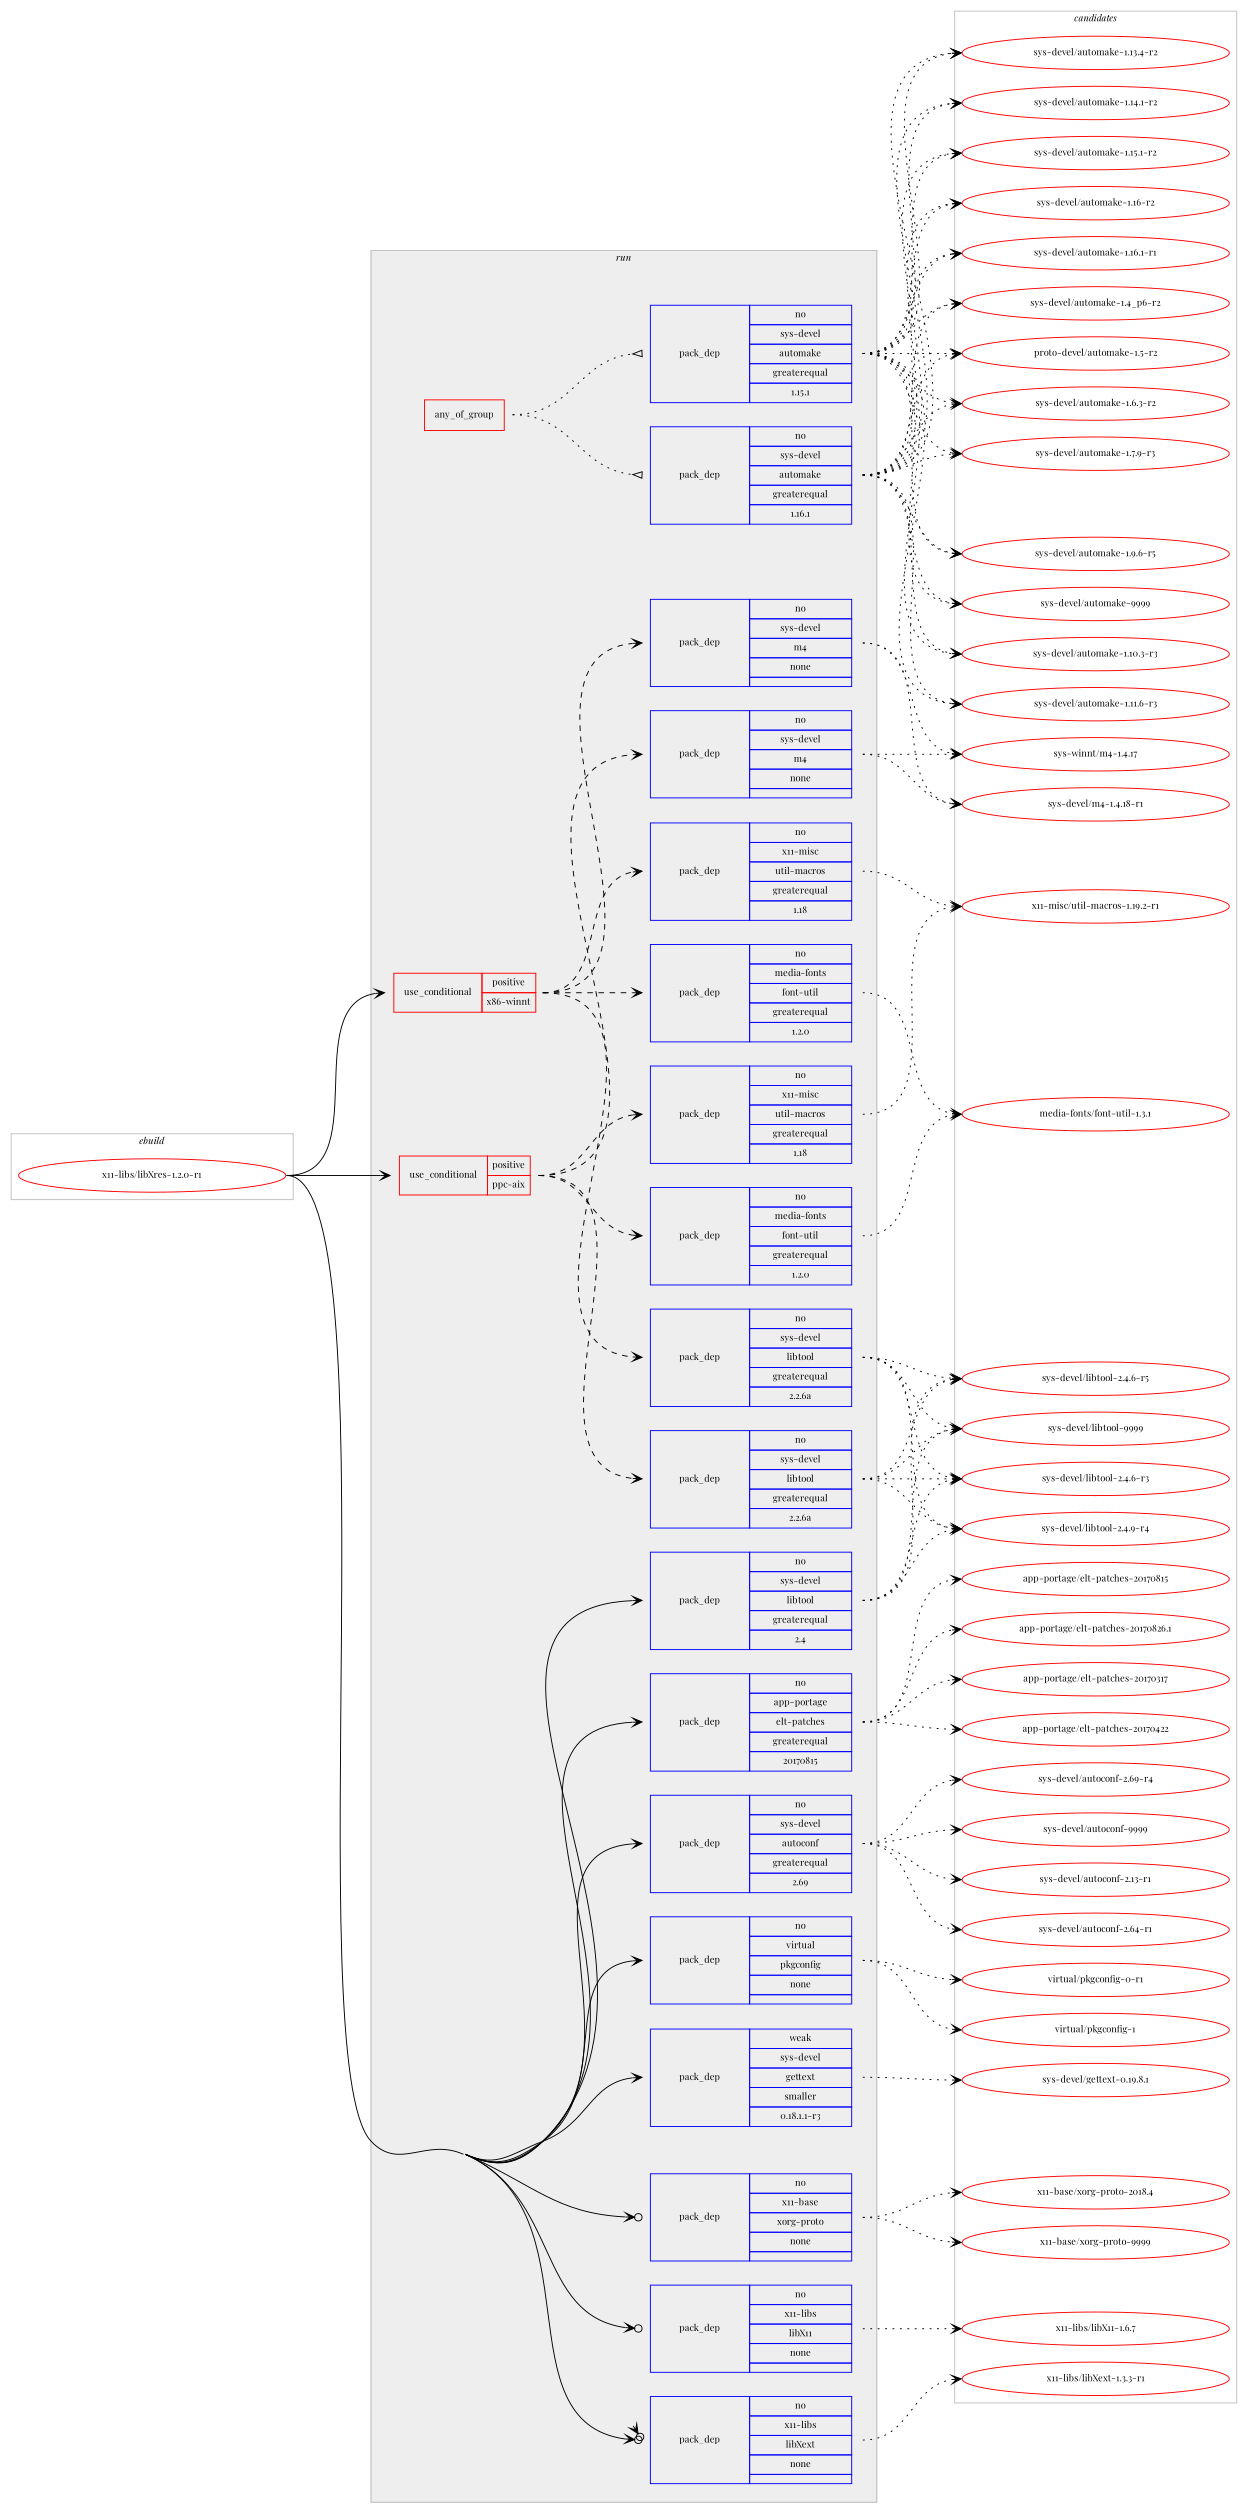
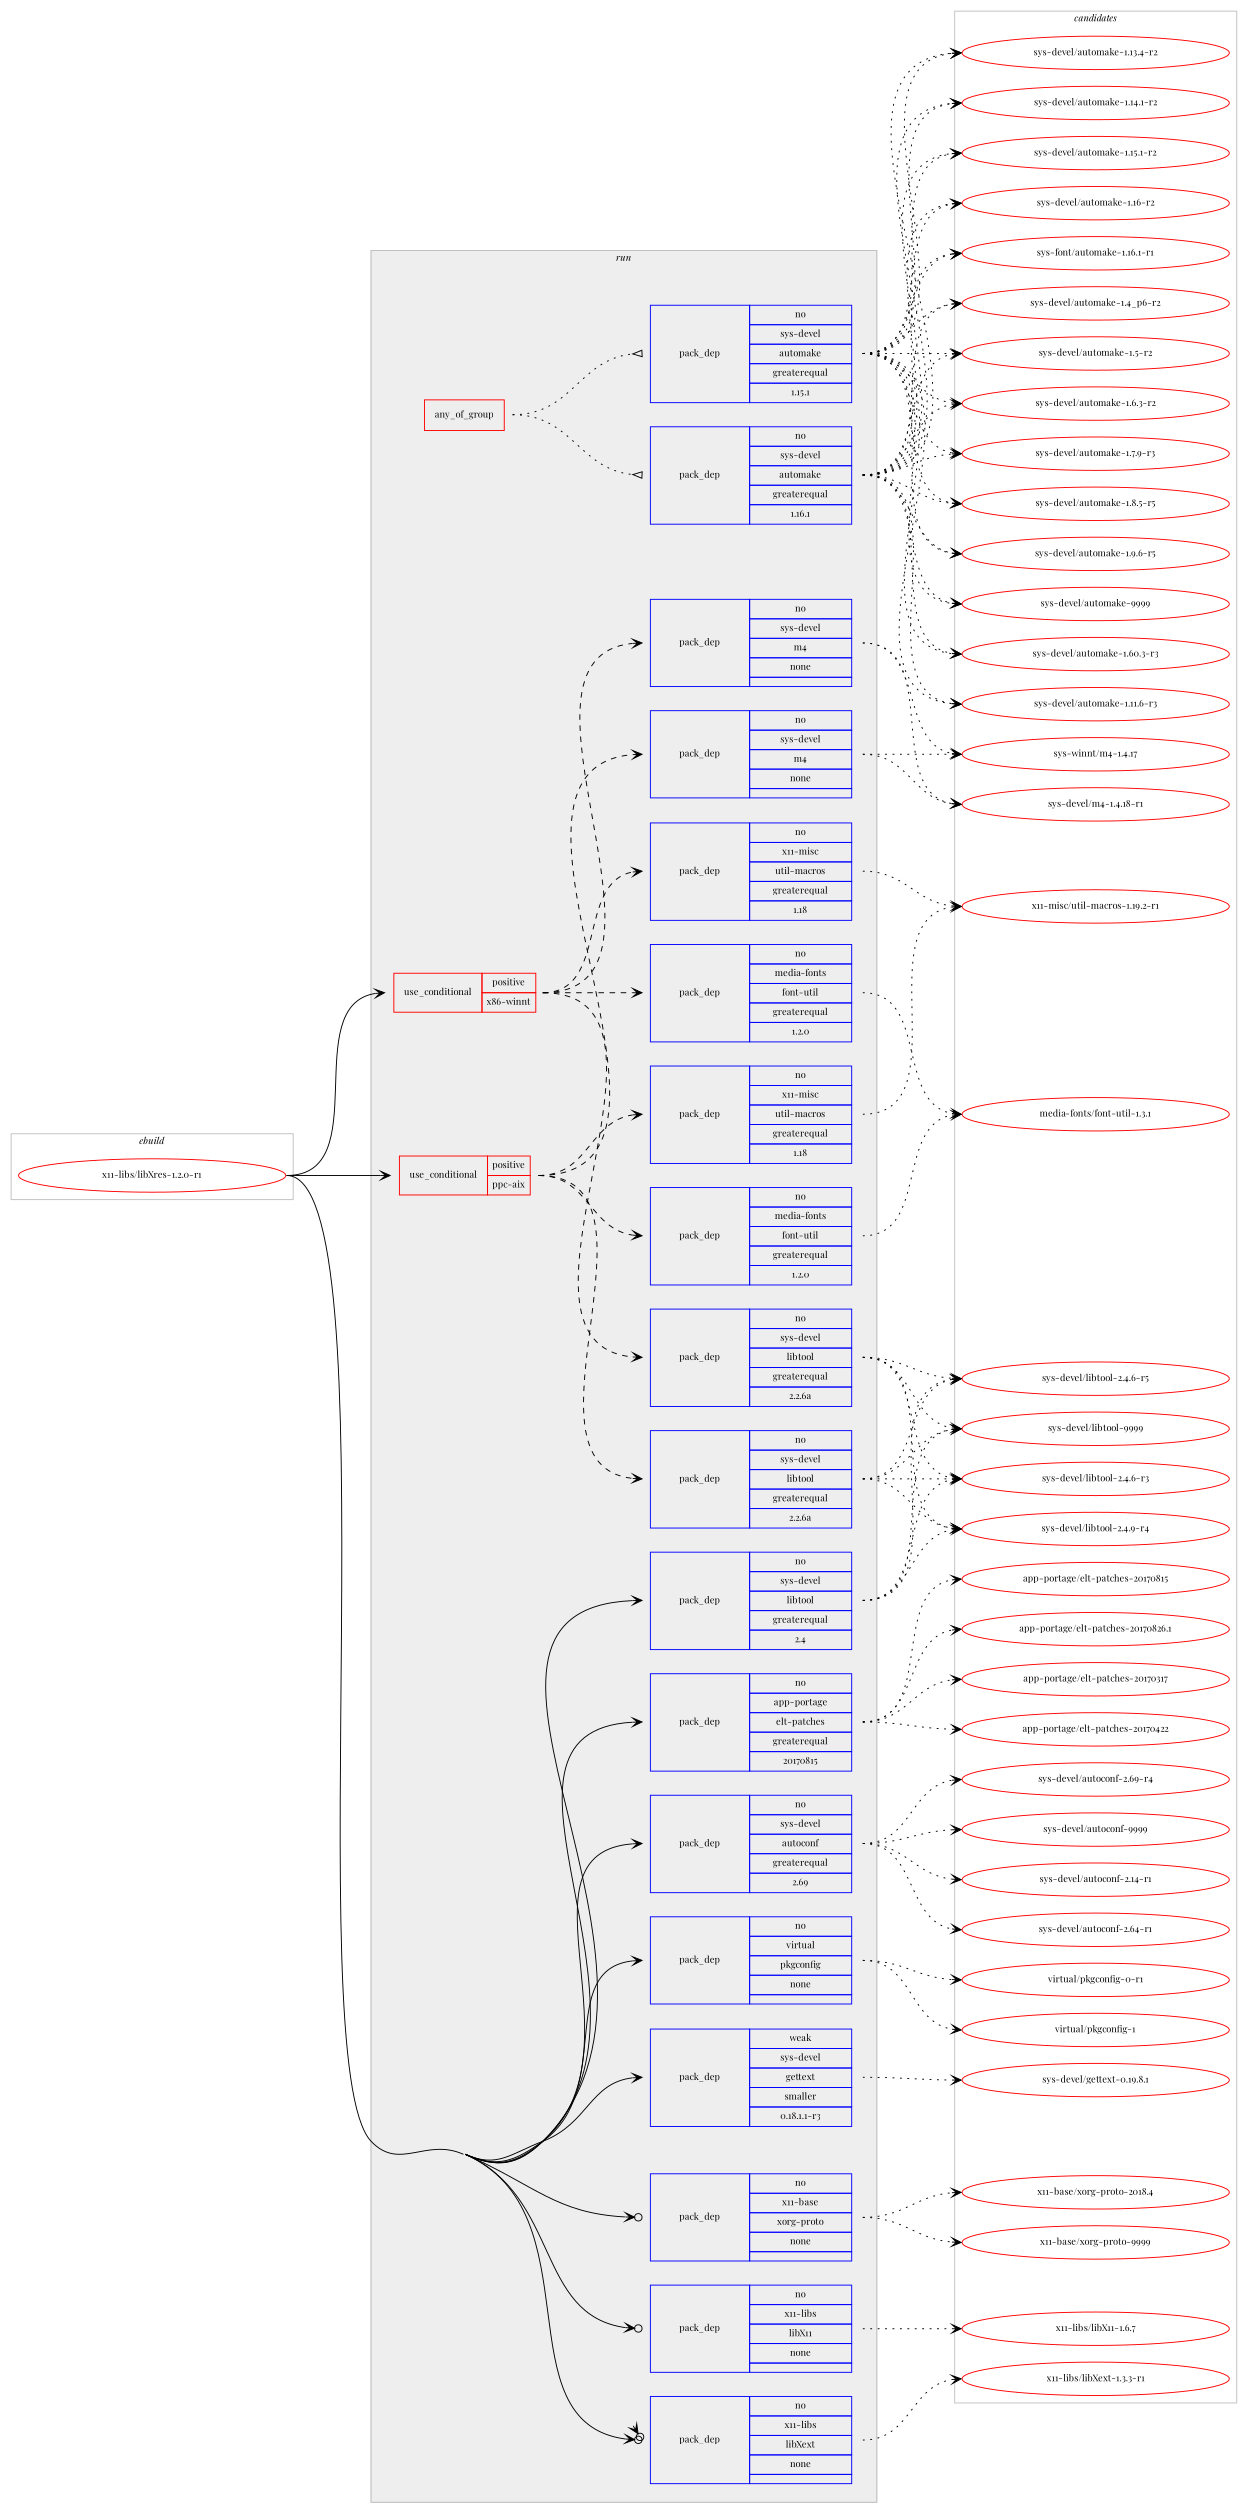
node "sys-devel/automake-1.16.1-r1": label "sys-devel/automake-1.16.1-r1" -> "sys-font/automake-1.16.1-r1"
node "proto-devel/automake-1.5-r2": label "proto-devel/automake-1.5-r2" -> "sys-devel/automake-1.5-r2"
node "sys-devel/automake-1.8.5-r5": added
node "sys-devel/automake-1.10.3-r3": label "sys-devel/automake-1.10.3-r3" -> "sys-devel/automake-1.60.3-r3"
node "sys-devel/autoconf-2.13-r1": label "sys-devel/autoconf-2.13-r1" -> "sys-devel/autoconf-2.14-r1"
